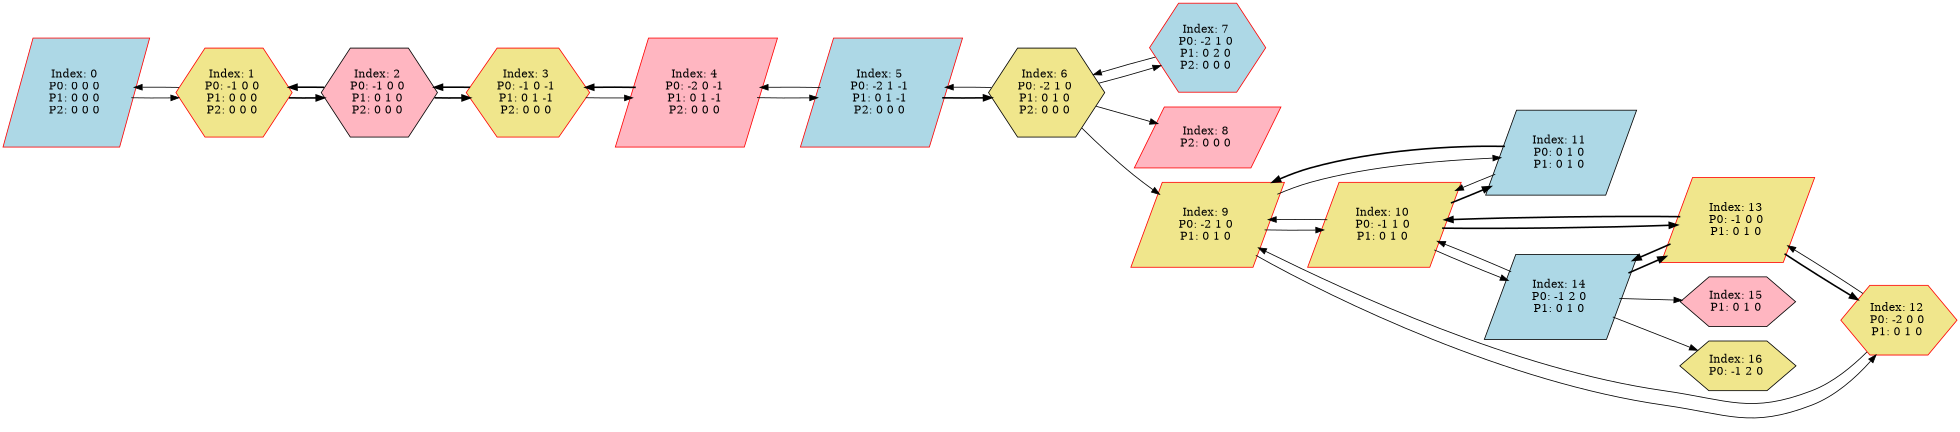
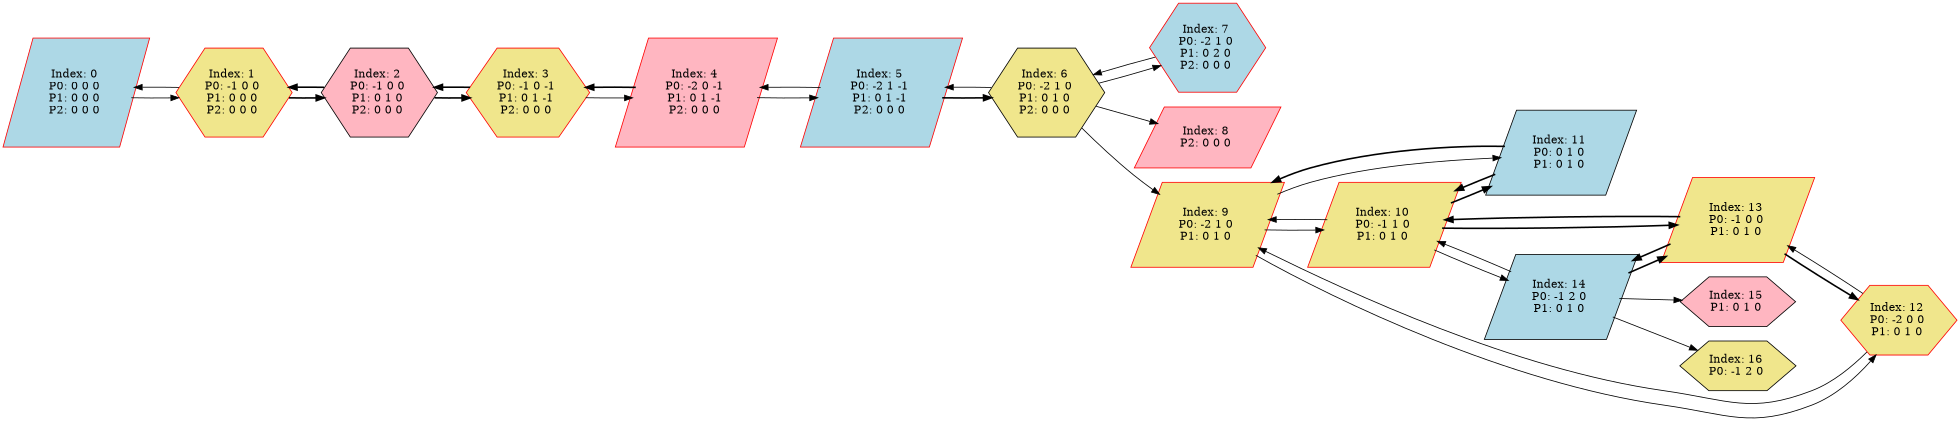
edge "Index: 11 P0: 0 1 0 P1: 0 1 0" -> "Index: 10 P0: -1 1 0 P1: 0 1 0": style solid -> bold
